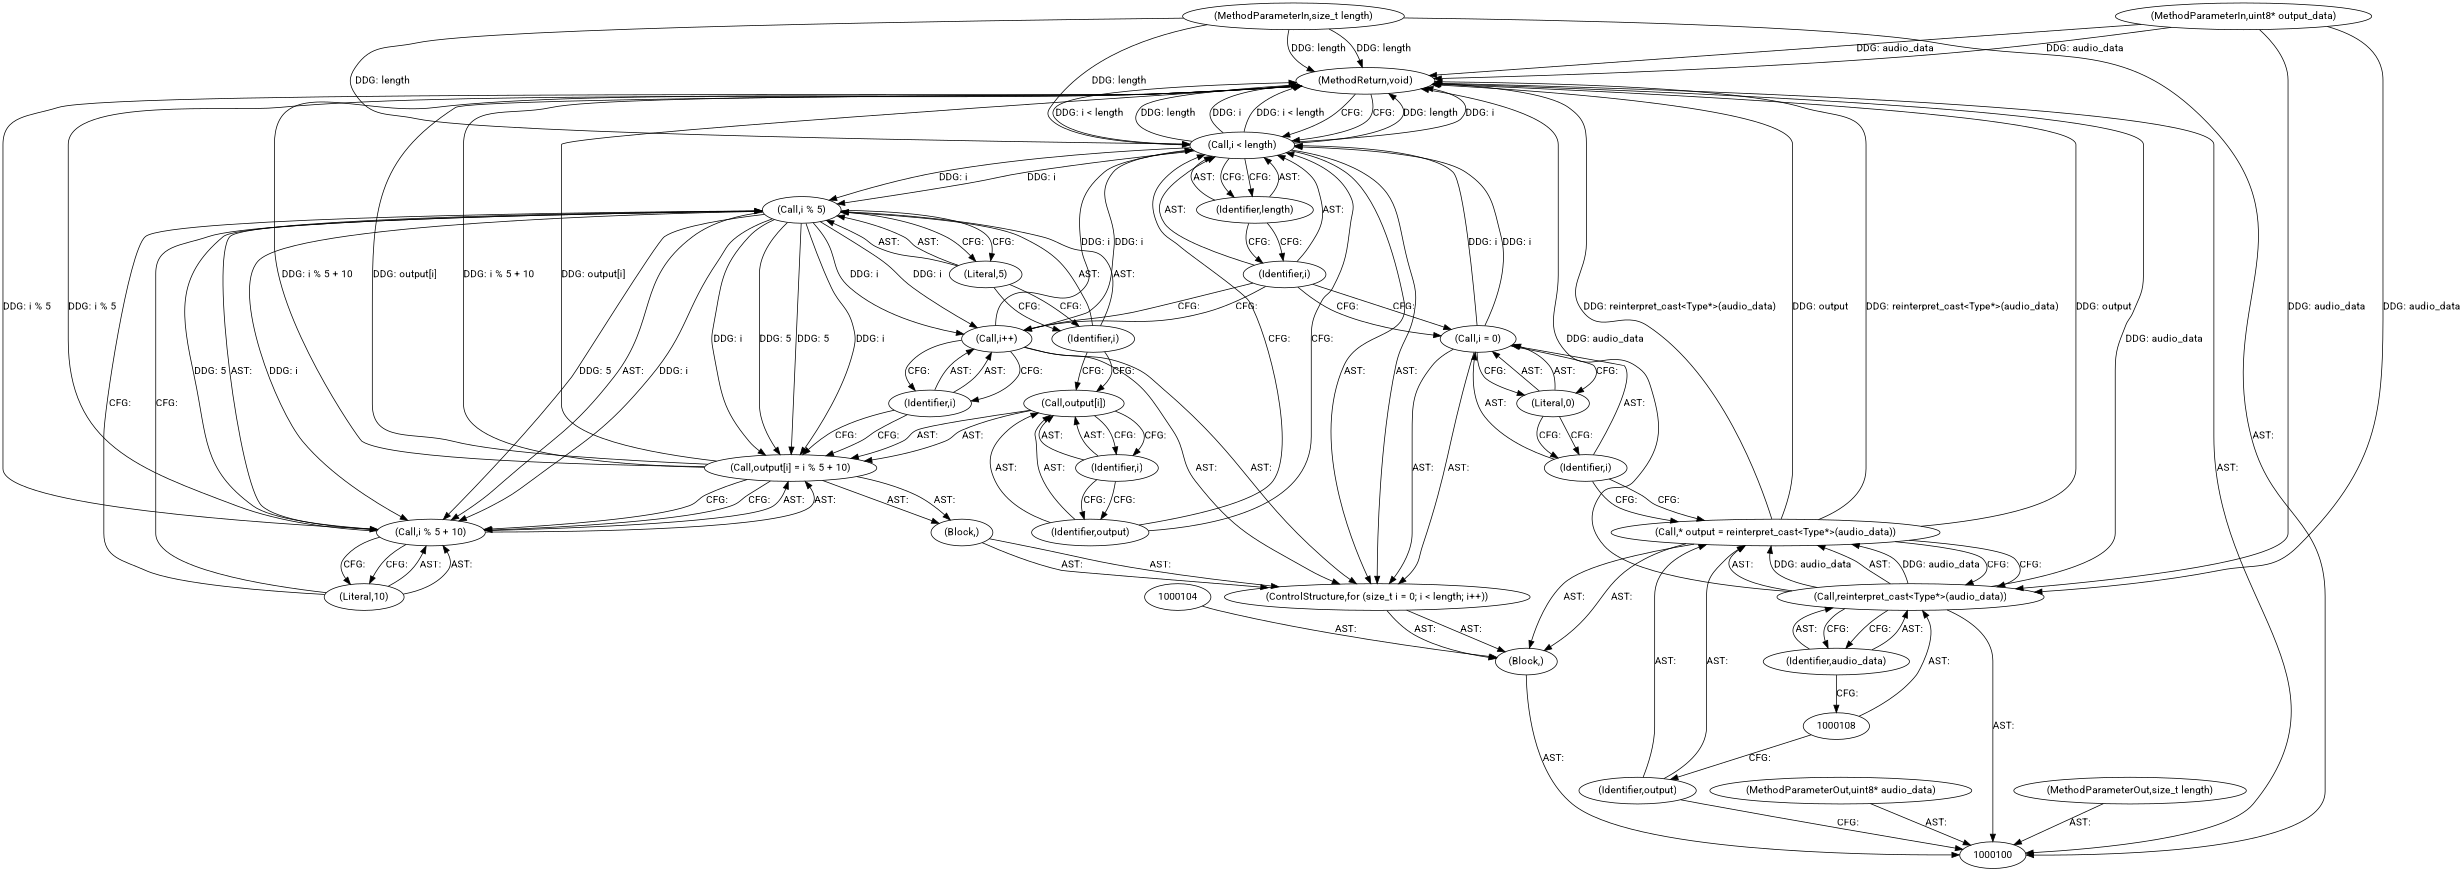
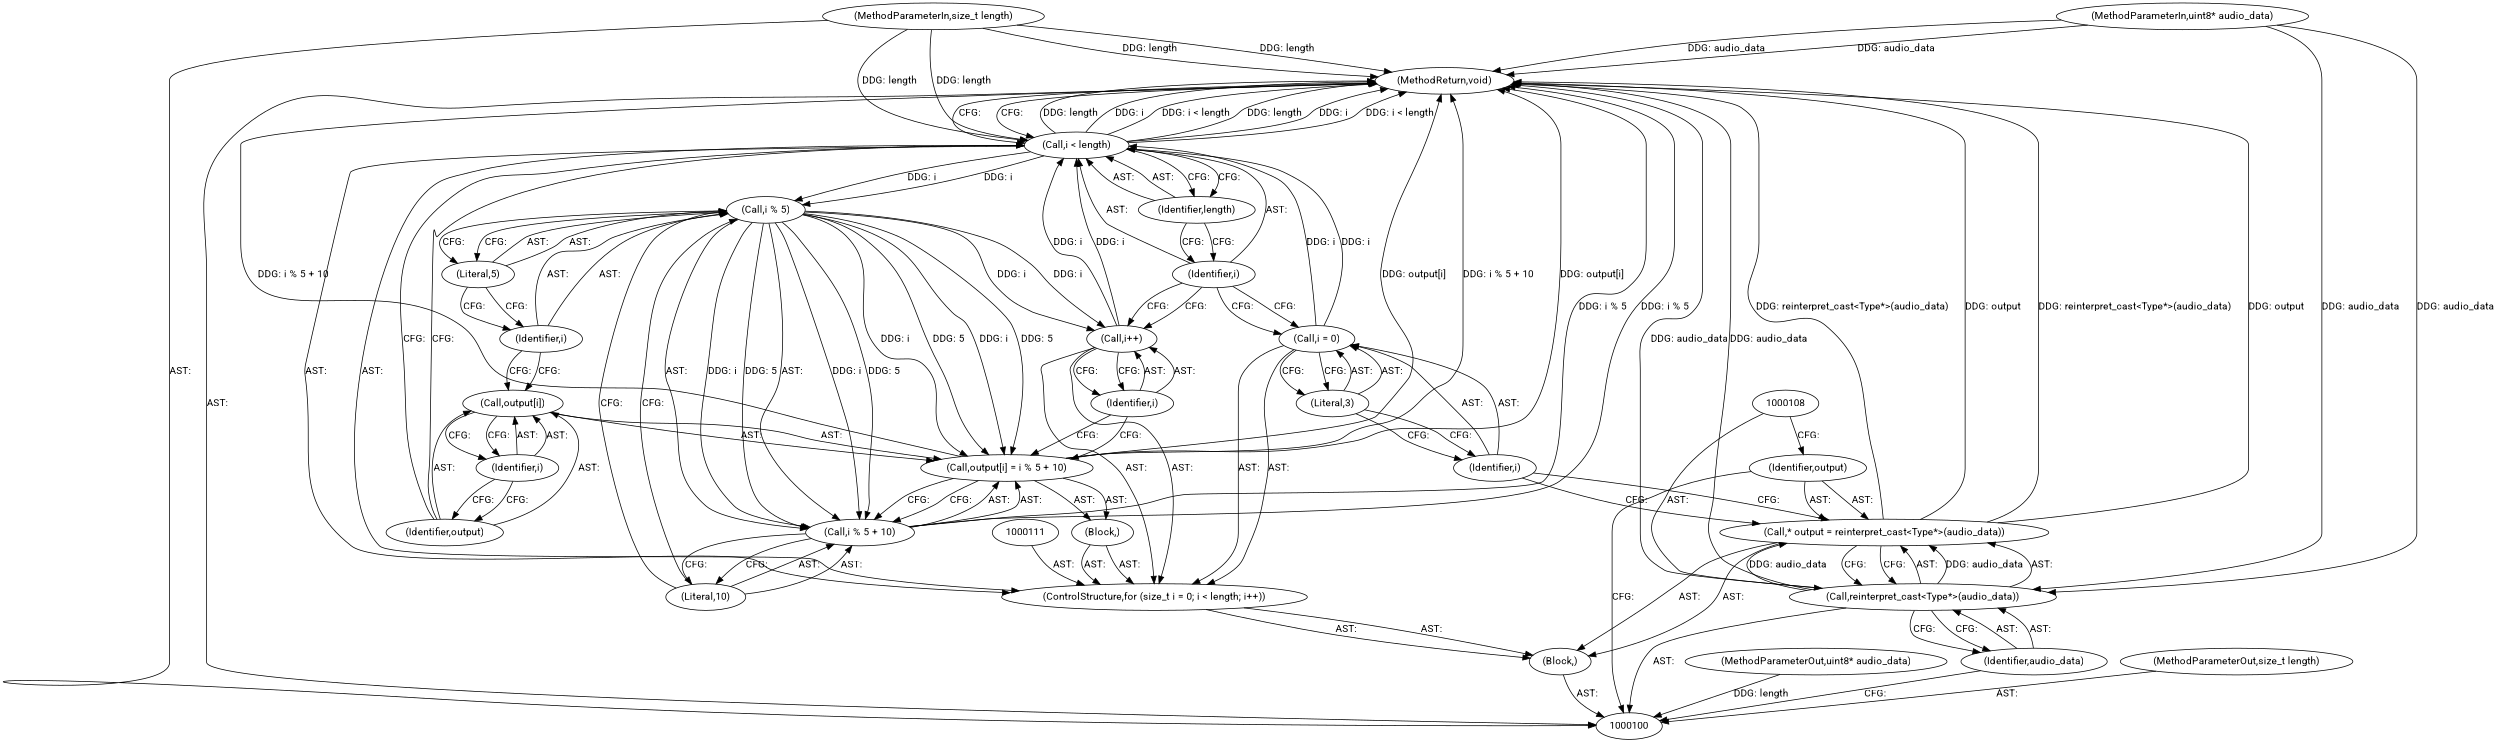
node "(MethodParameterIn,uint8* output_data)": label "(MethodParameterIn,uint8* output_data)" -> "(MethodParameterIn,uint8* audio_data)"
node "(Literal,0)": label "(Literal,0)" -> "(Literal,3)"
node "1000111": added
node "1000104": removed
edge "(Identifier,audio_data)" -> "1000108": now "(Identifier,audio_data)" -> "1000100"
edge "(MethodParameterOut,uint8* audio_data)" -> "1000100": label "AST: " -> "DDG: length"
